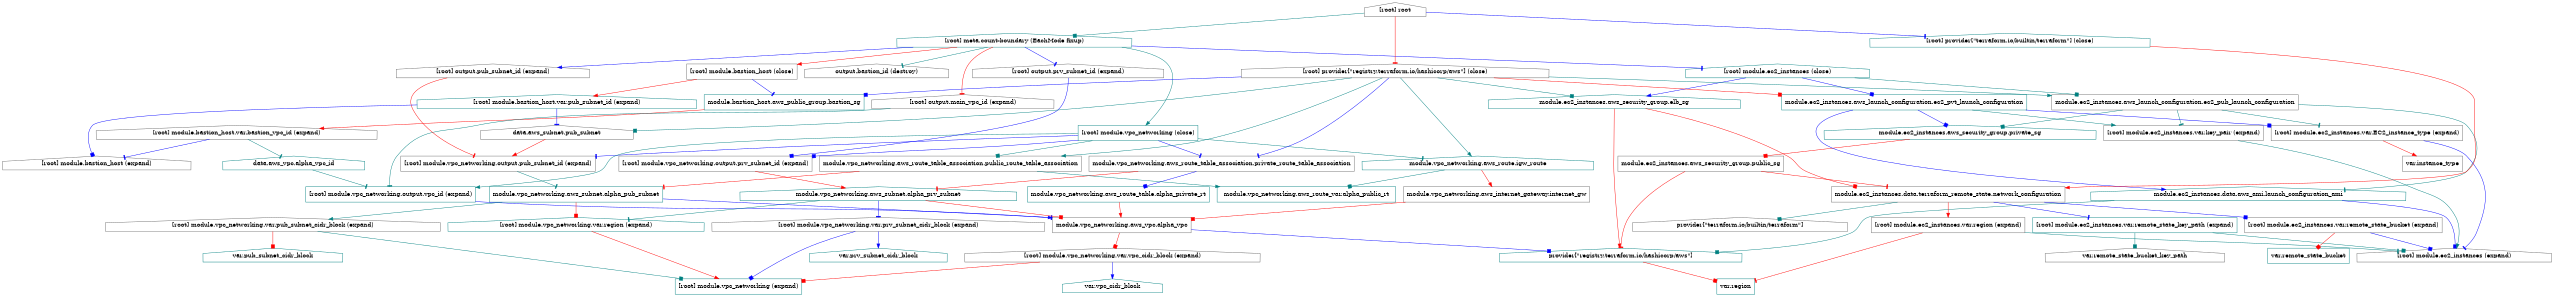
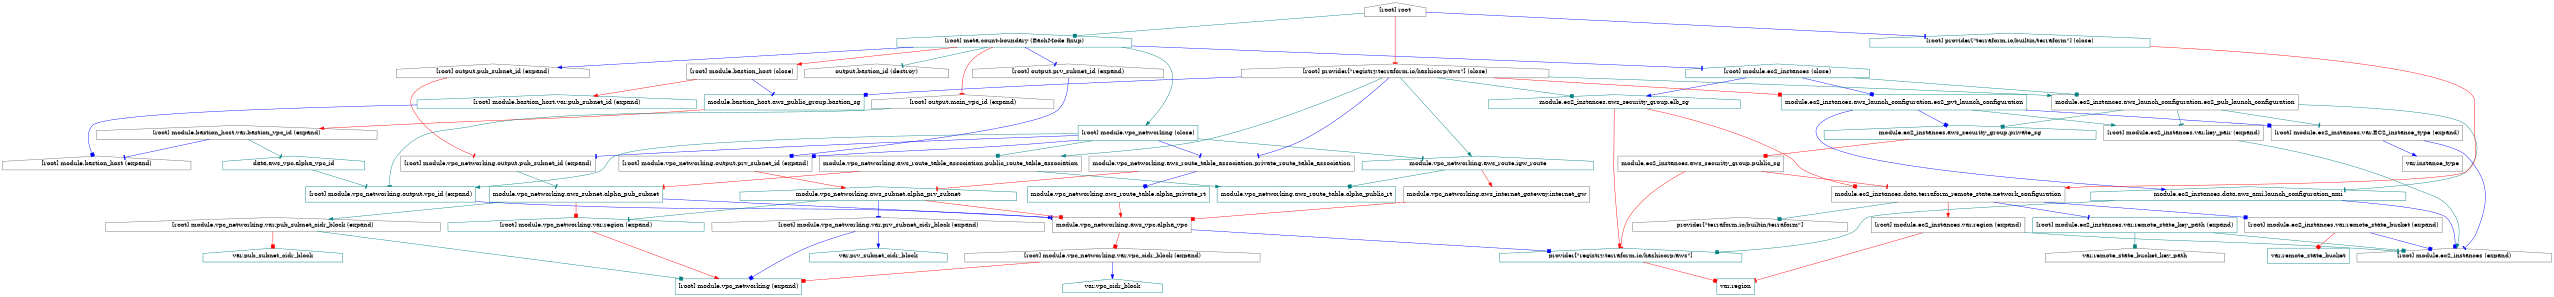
node "data.aws_subnet.pub_subnet": removed
edge "[root] module.ec2_instances.var.EC2_instance_type (expand)" -> "var.instance_type": color red -> blue
node "module.vpc_networking.aws_route_var.alpha_public_rt": label "module.vpc_networking.aws_route_var.alpha_public_rt" -> "module.vpc_networking.aws_route_table.alpha_public_rt"
